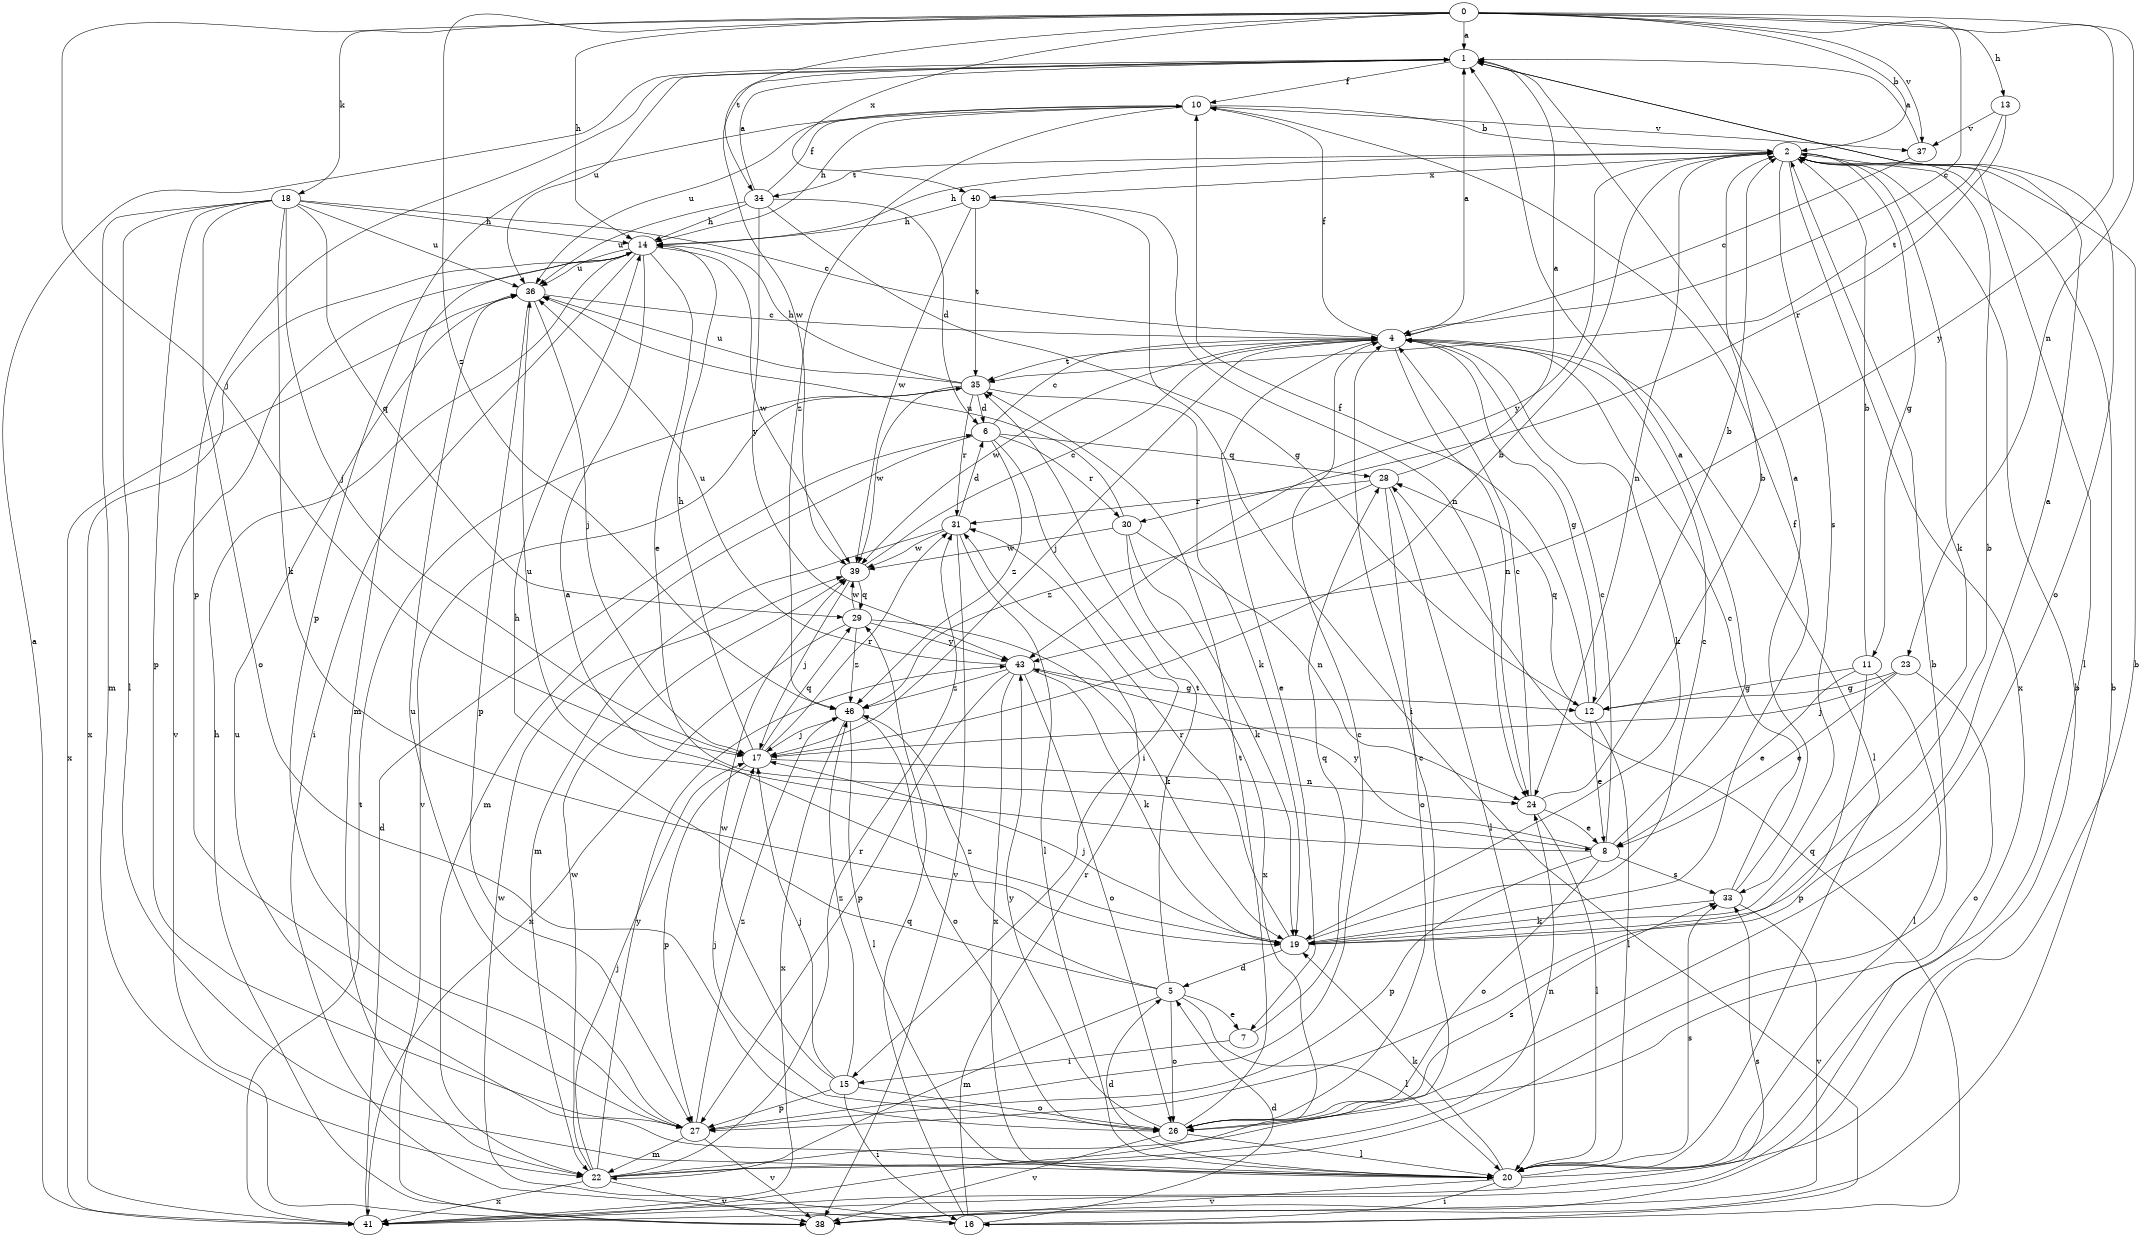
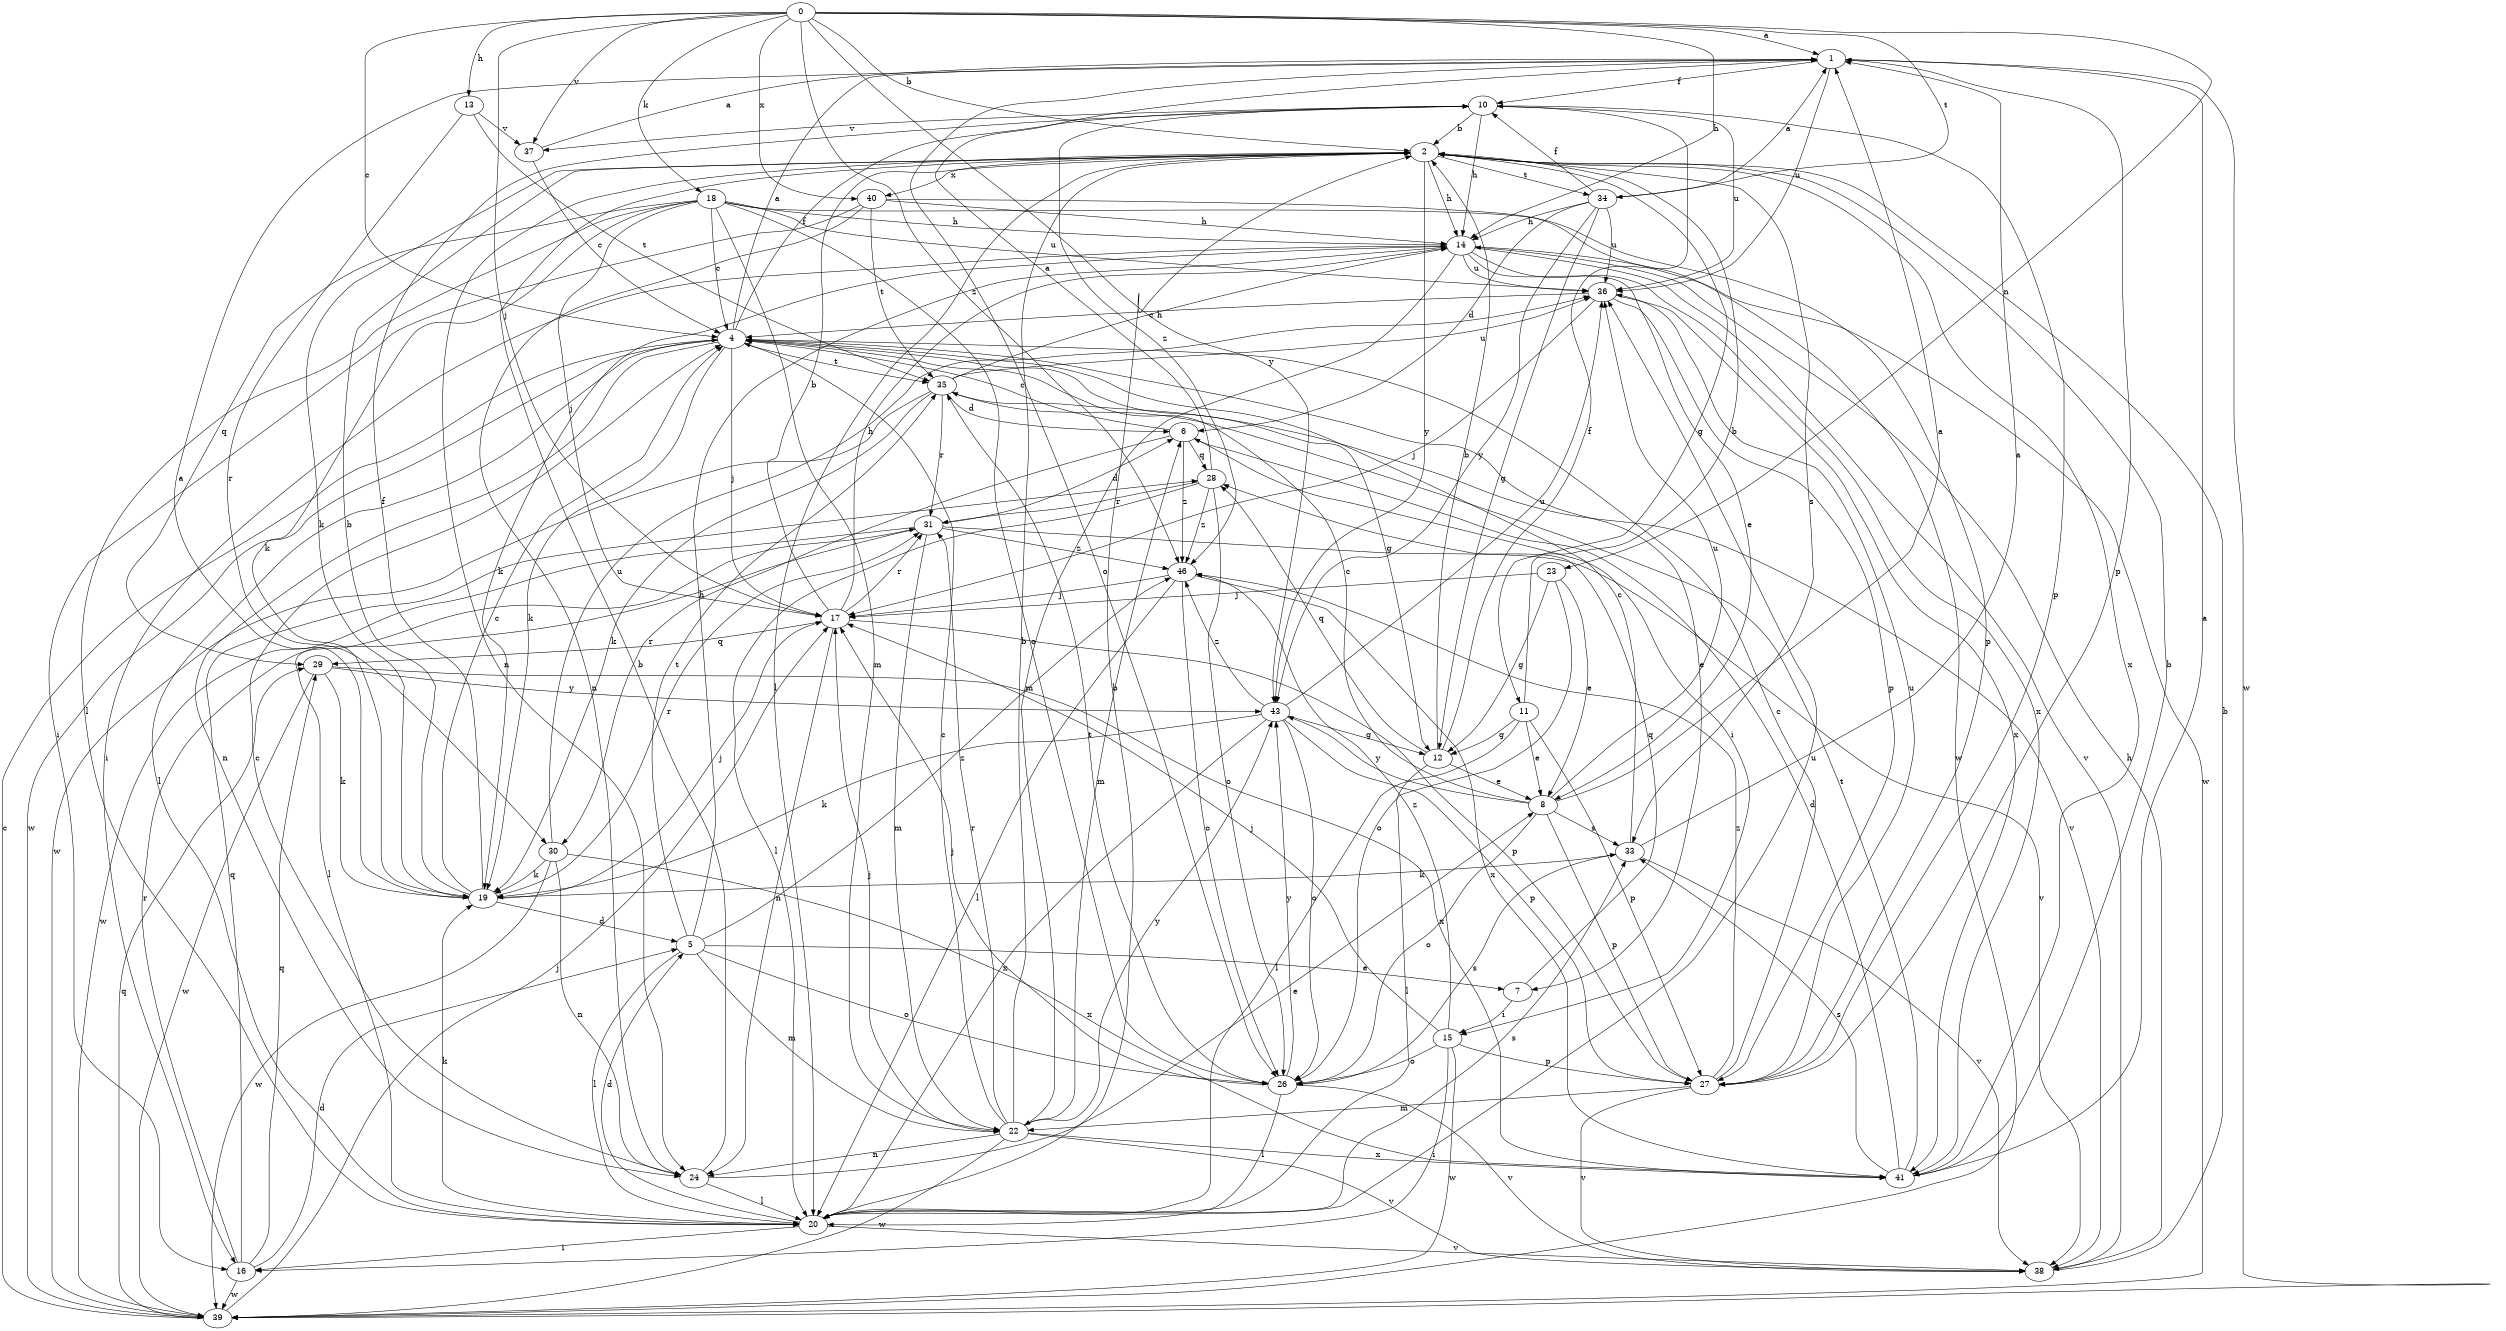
edge "14" -> "19": label "a" -> "k"
edge "29" -> "46": now "31" -> "46"
edge "6" -> "22": reversed
